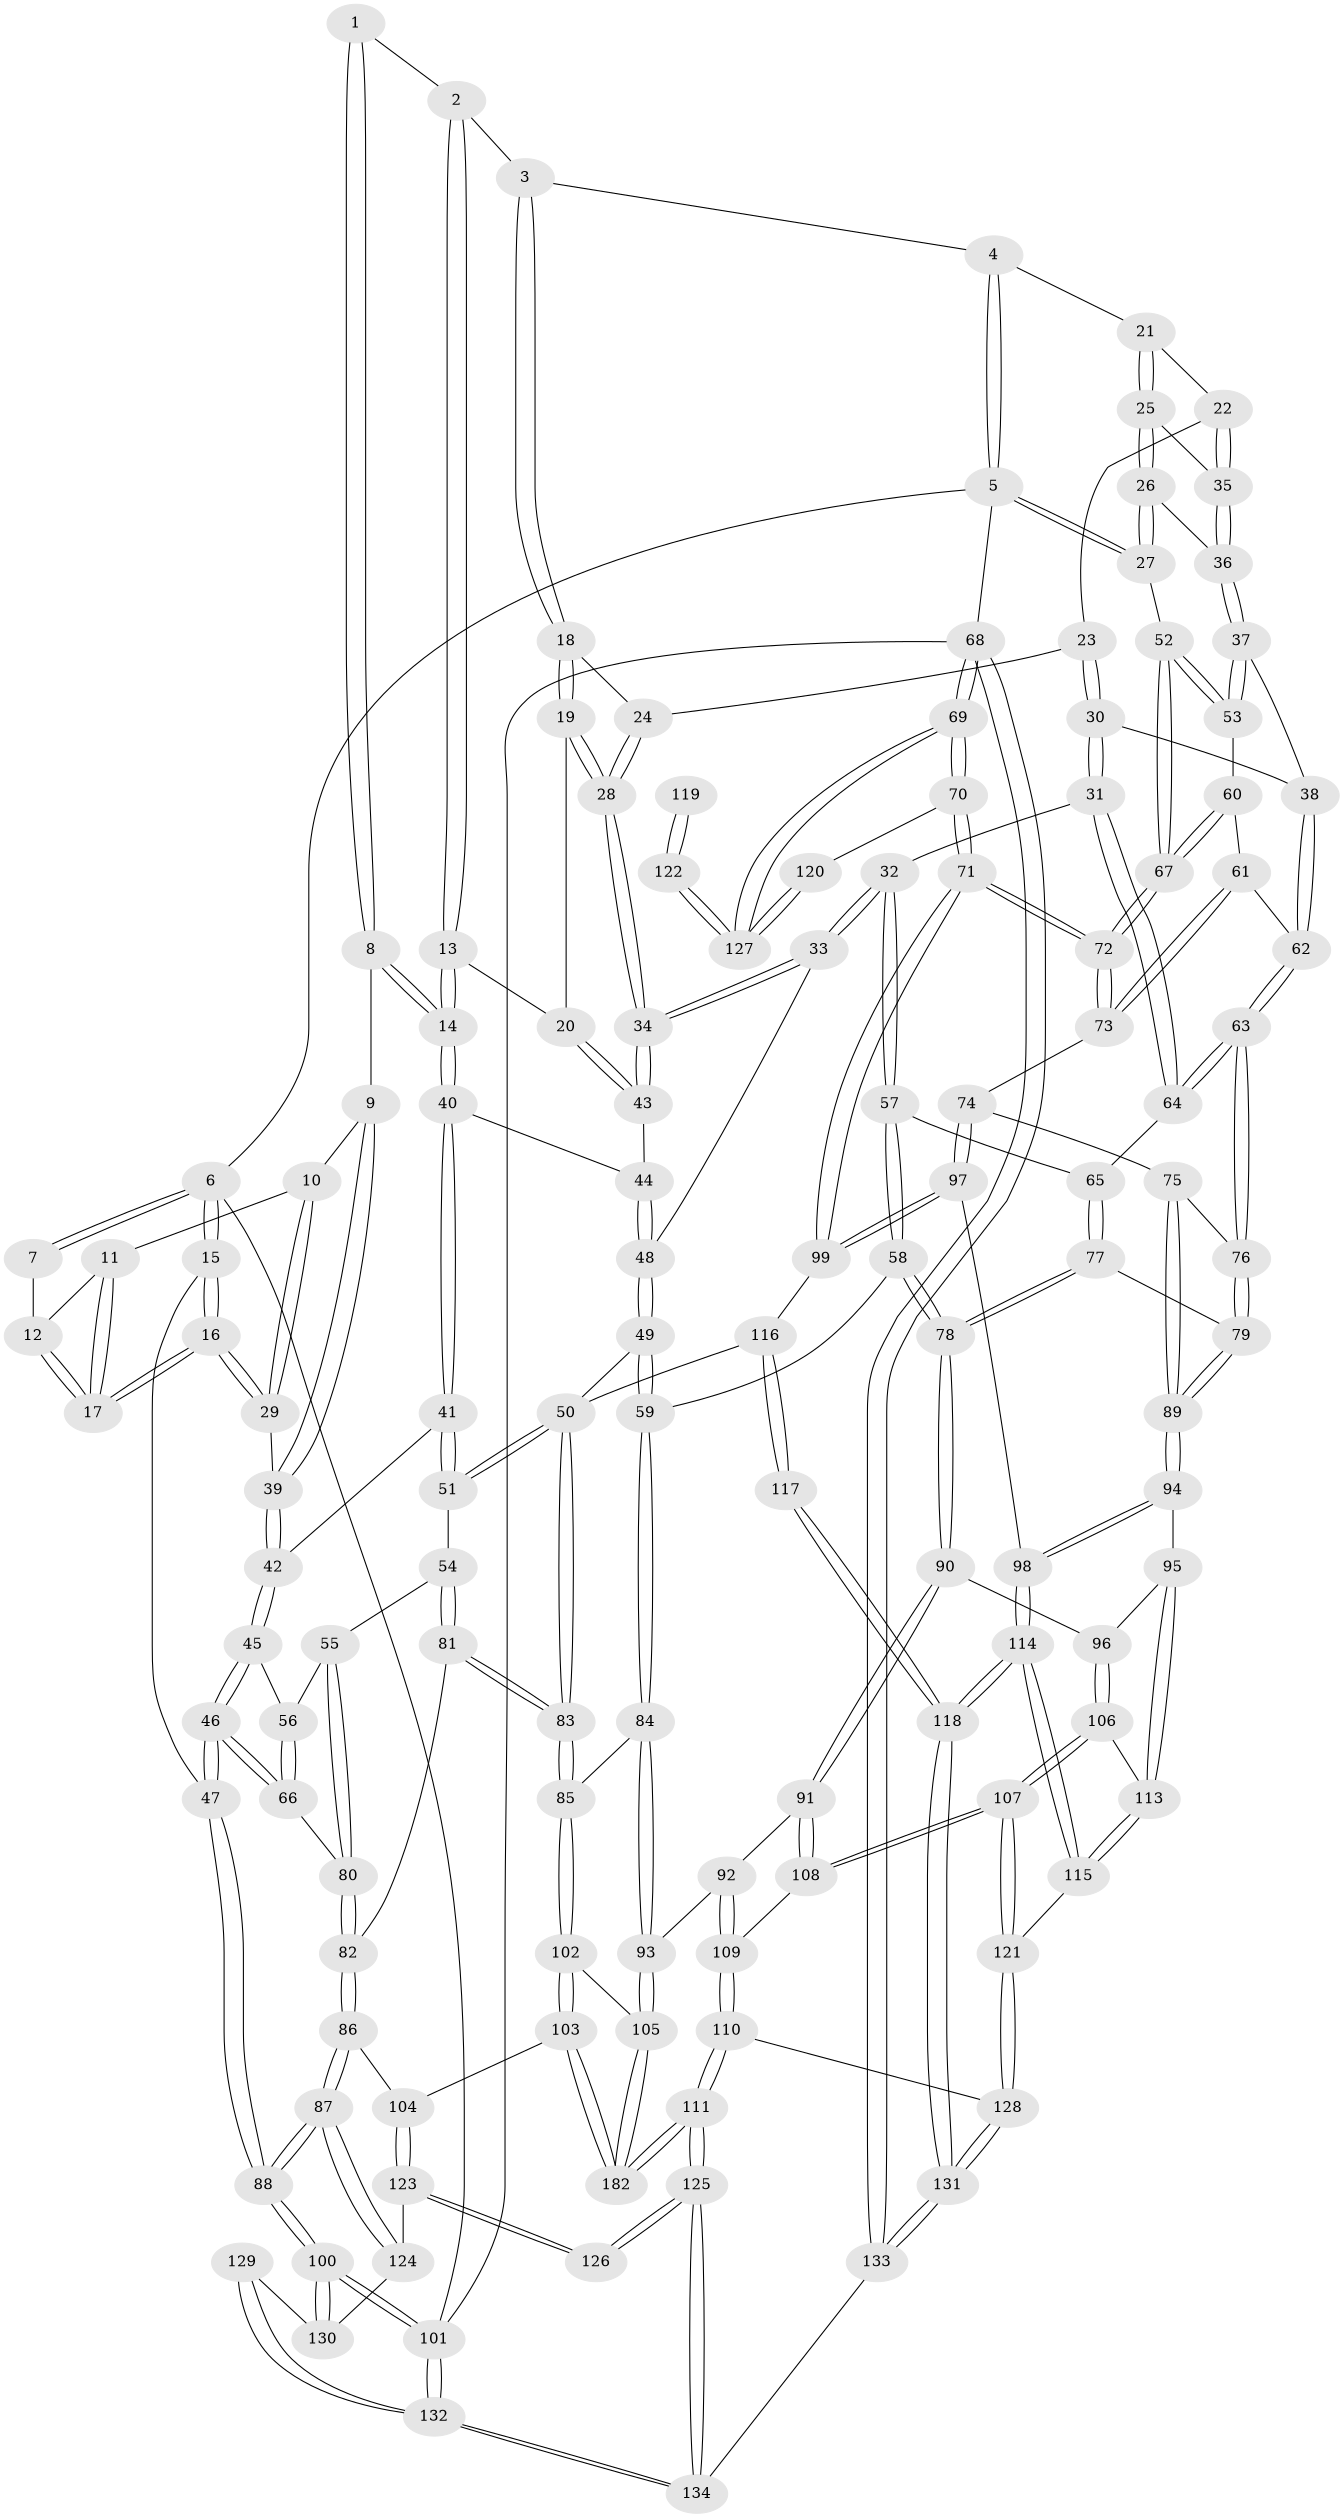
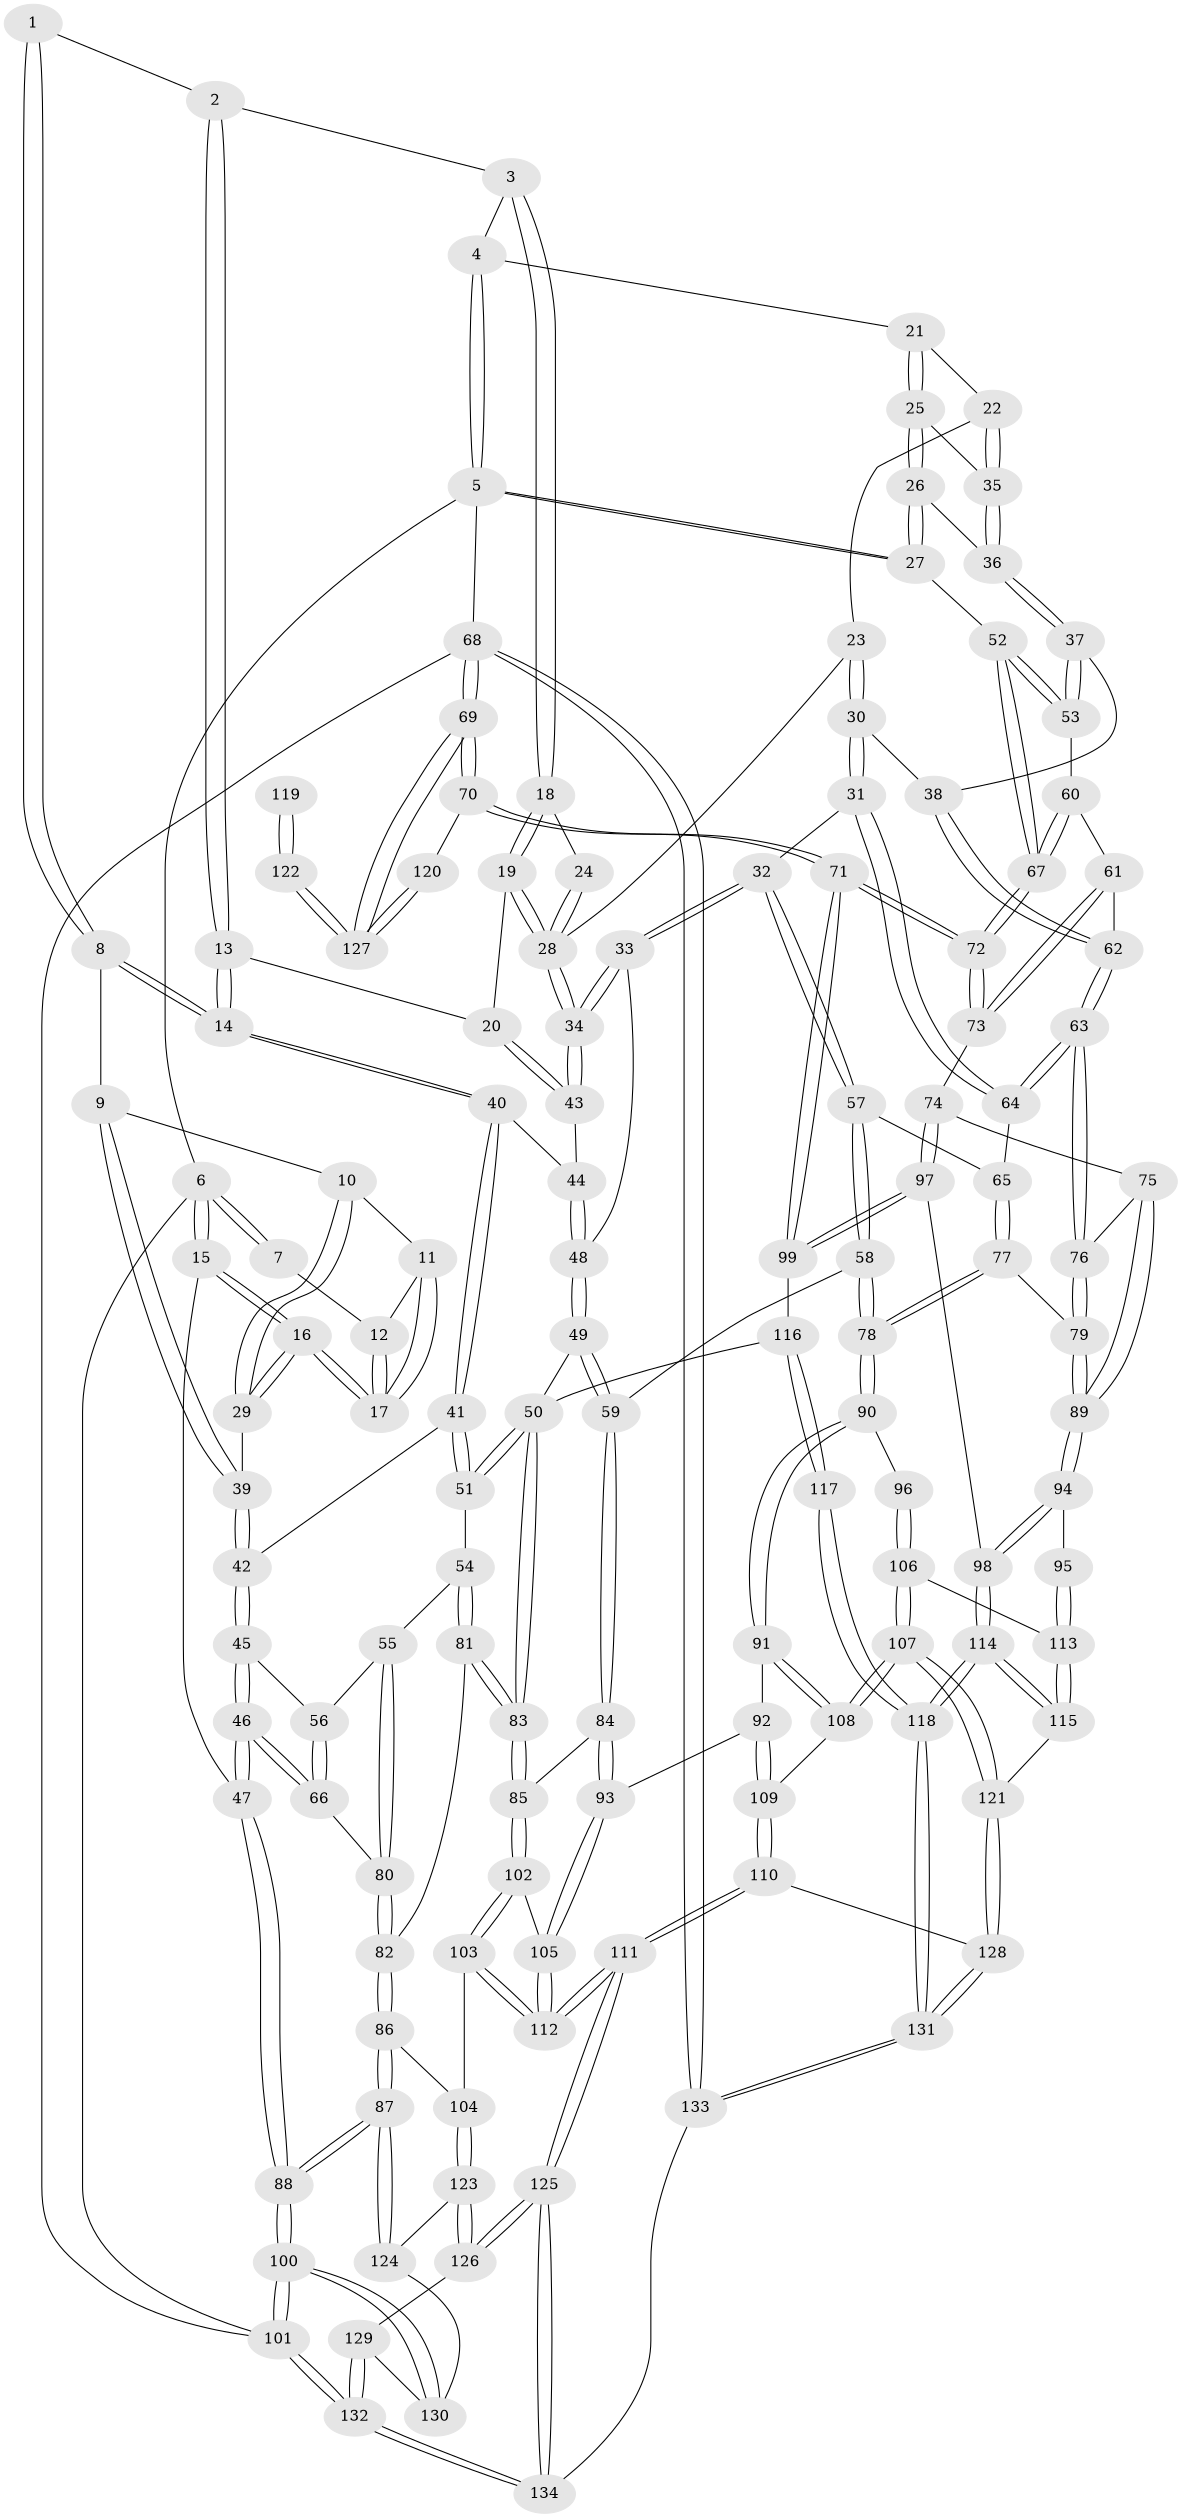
edge "23" -- "24": now "23" -- "28"
edge "95" -- "96": removed
node "182": label "182" -> "112"
edge "126" -- "129": added
